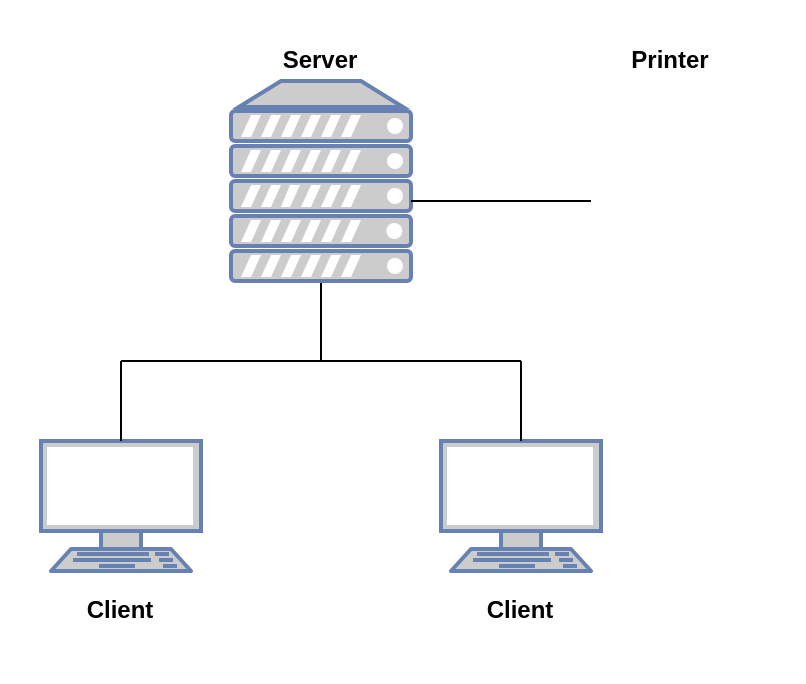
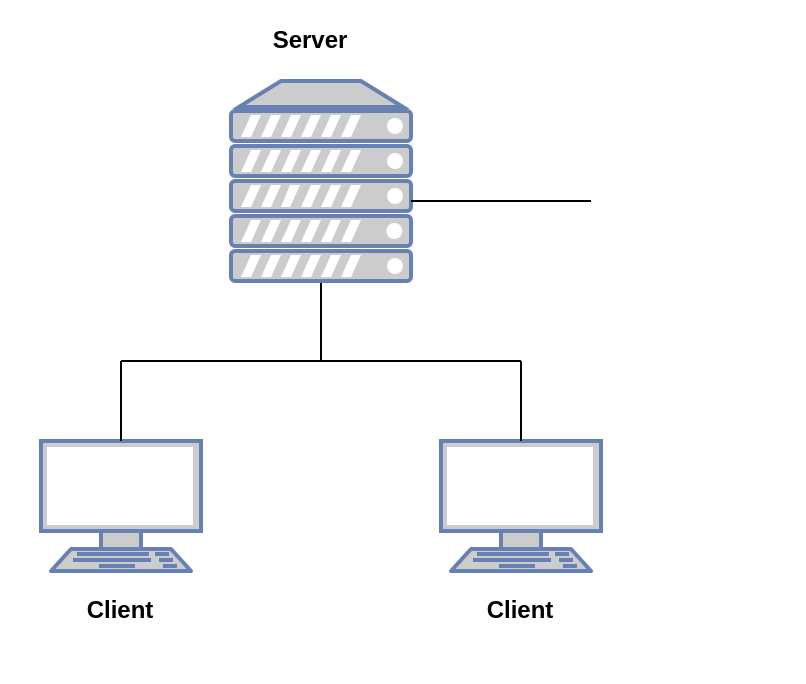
node "Server": moved (321, 61) -> (311, 41)
node "Printer": removed
